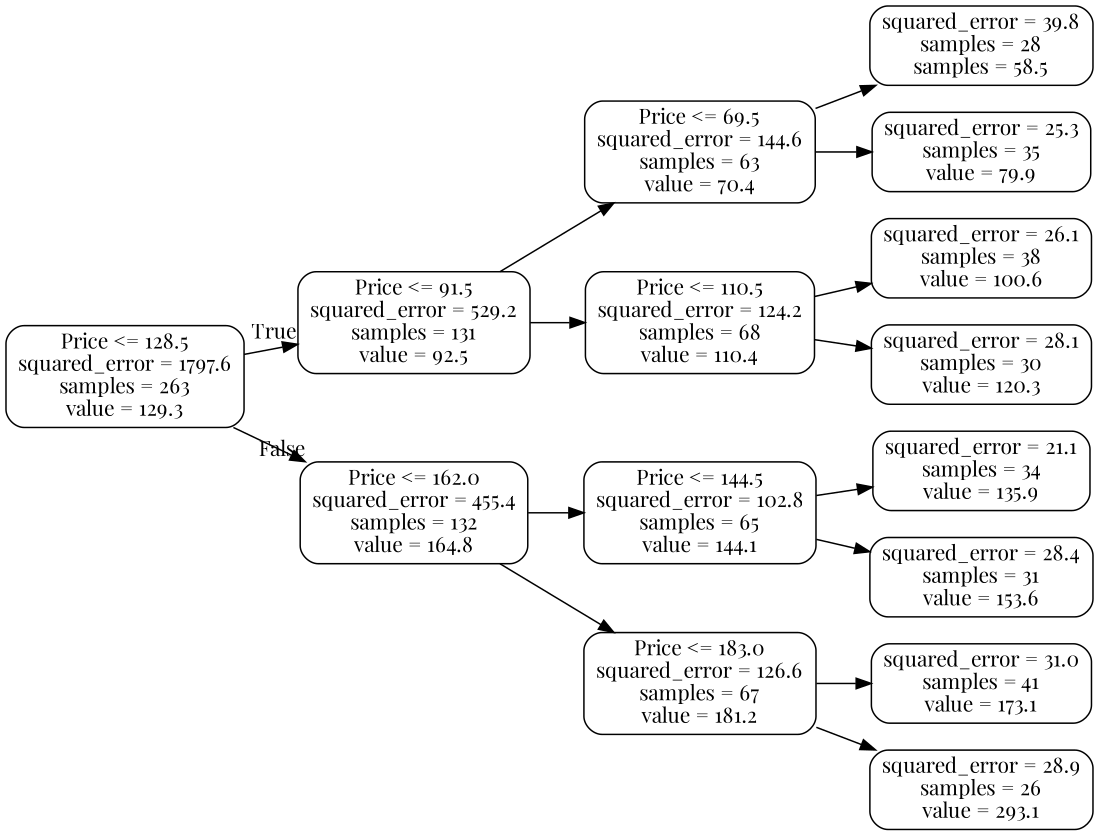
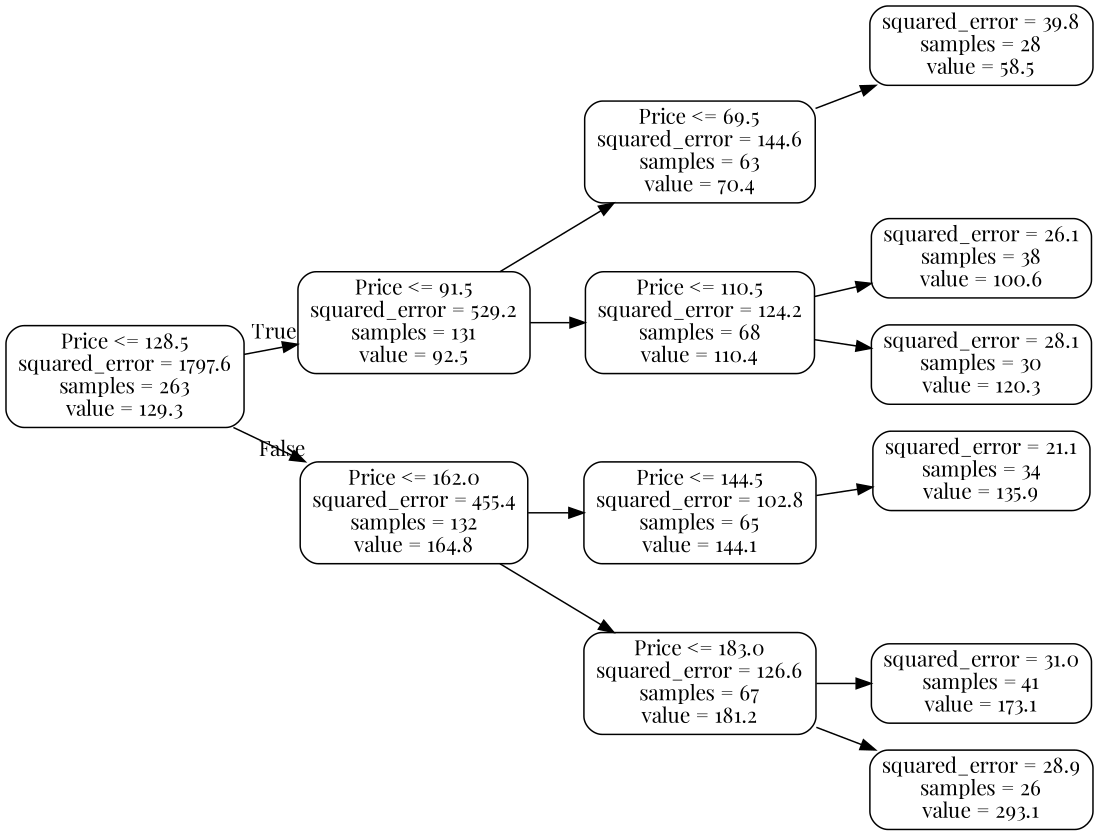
node "squared_error = 39.8 samples = 28 samples = 58.5": label "squared_error = 39.8 samples = 28 samples = 58.5" -> "squared_error = 39.8 samples = 28 value = 58.5"
node "squared_error = 25.3 samples = 35 value = 79.9": removed
node "squared_error = 28.4 samples = 31 value = 153.6": removed
